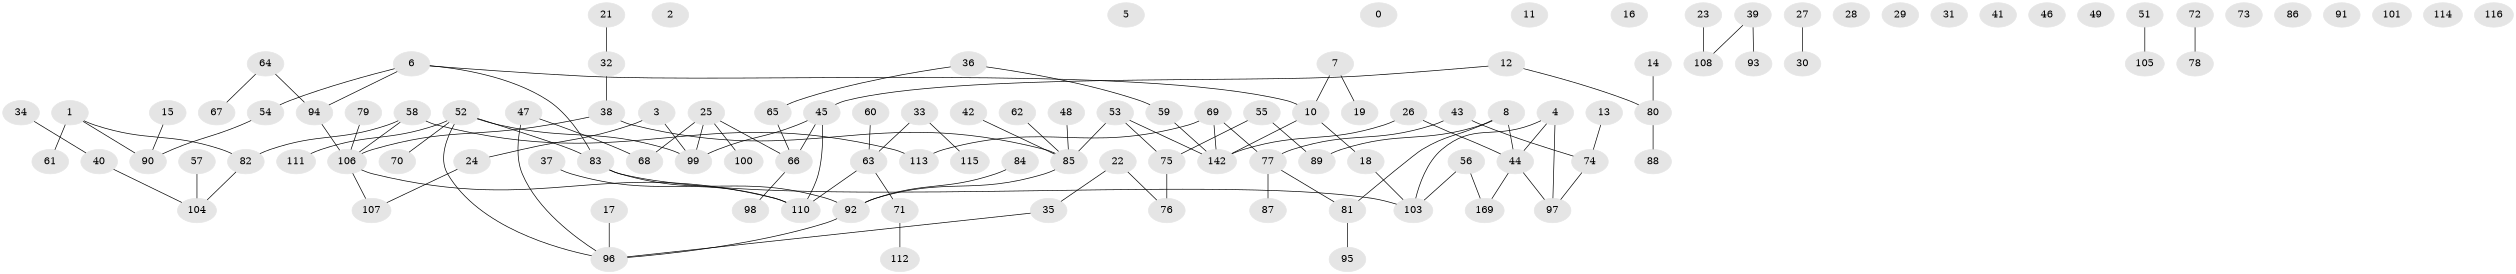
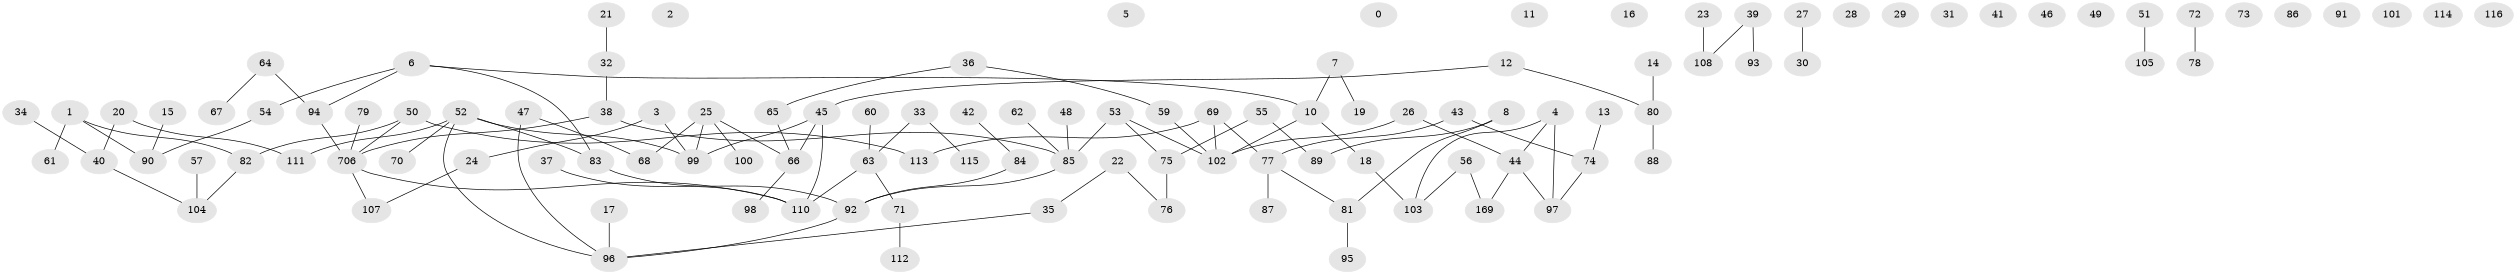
node "20": added
node "58": label "58" -> "50"
edge "42" -- "85": now "42" -- "84"
edge "8" -- "44": removed
node "106": label "106" -> "706"
node "142": label "142" -> "102"
edge "83" -- "103": removed
